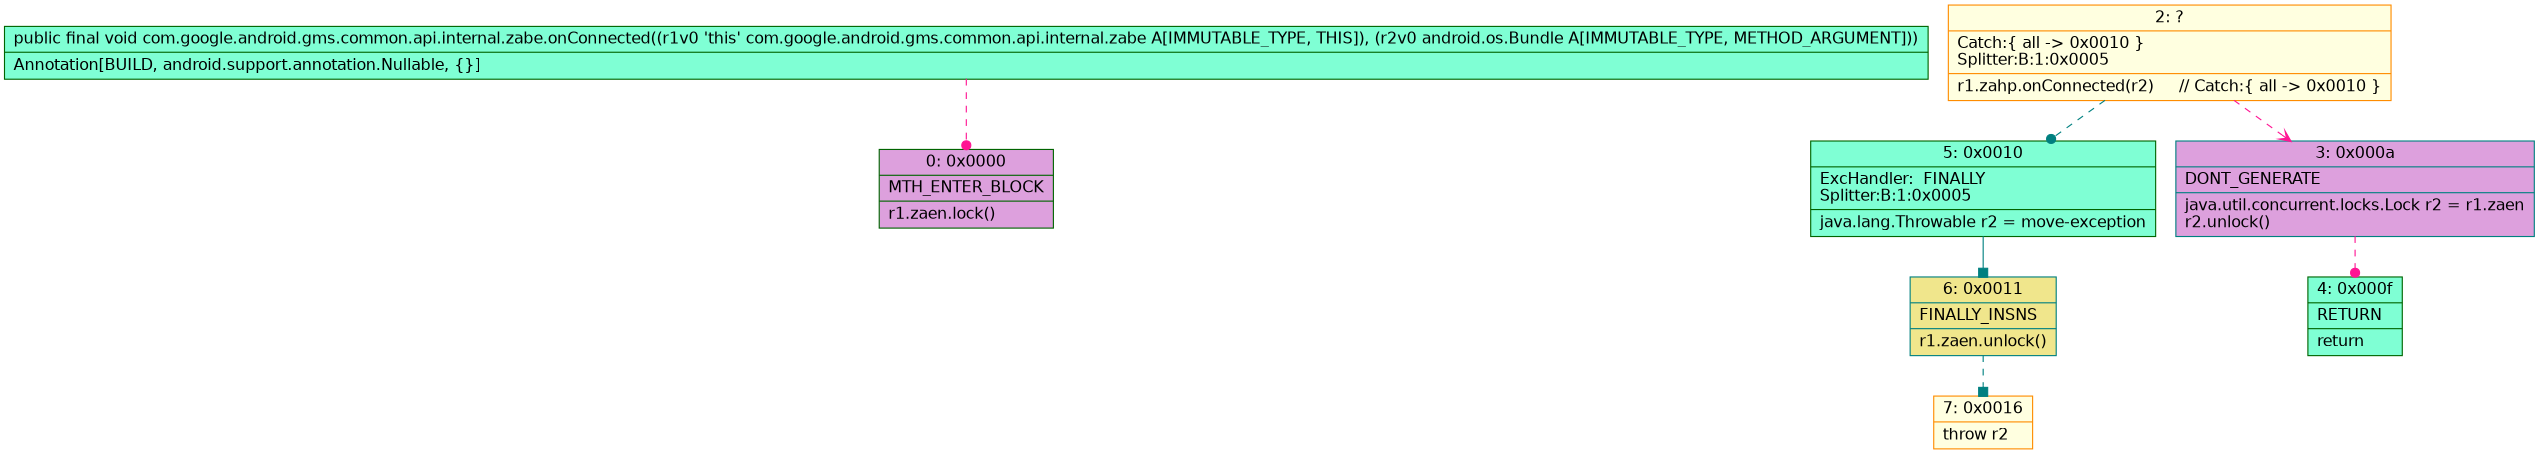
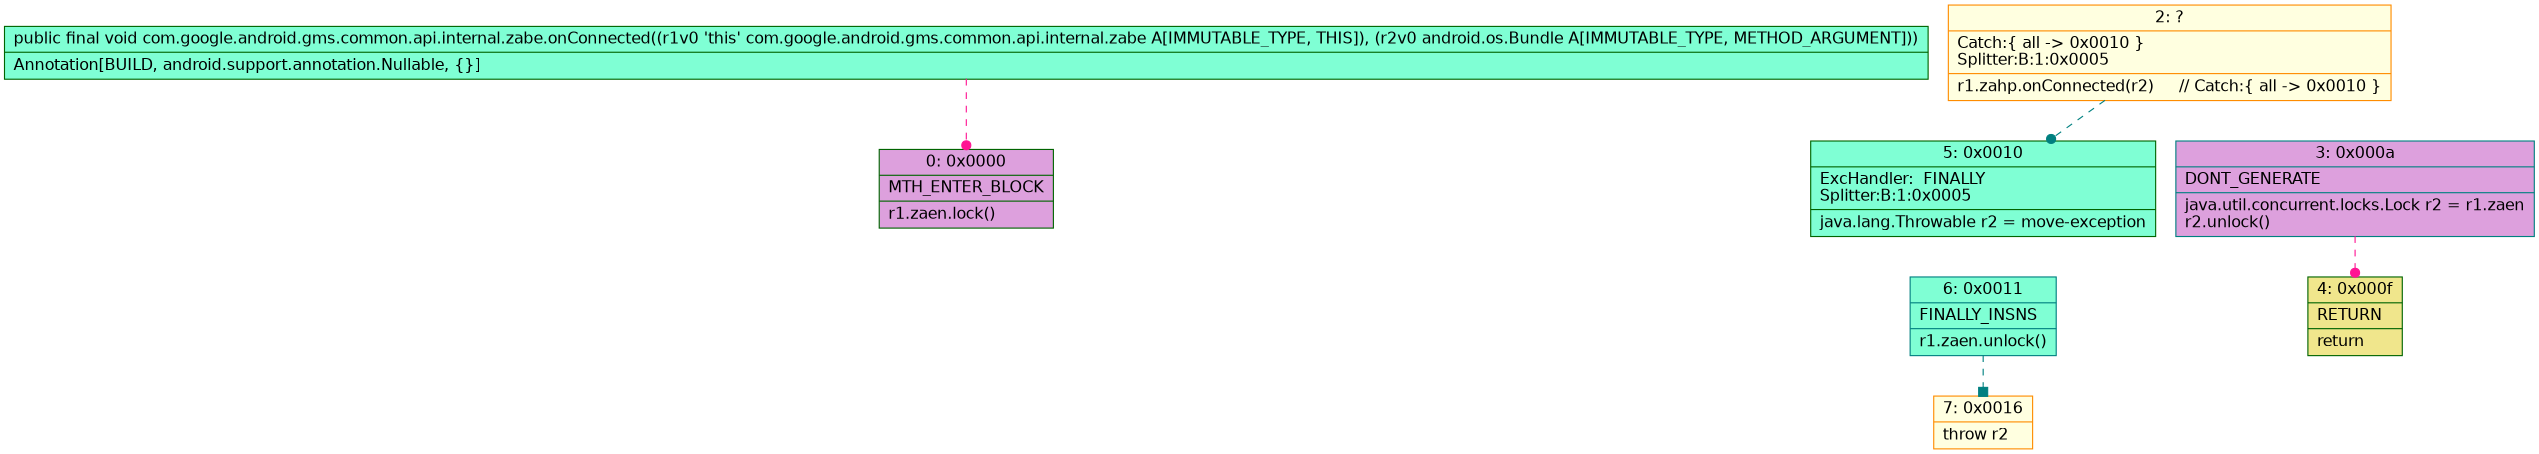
edge "2: ?" -> "3: 0x000a": removed
edge "5: 0x0010" -> "6: 0x0011": removed
node "6: 0x0011": fillcolor khaki -> aquamarine
node "4: 0x000f": fillcolor aquamarine -> khaki
